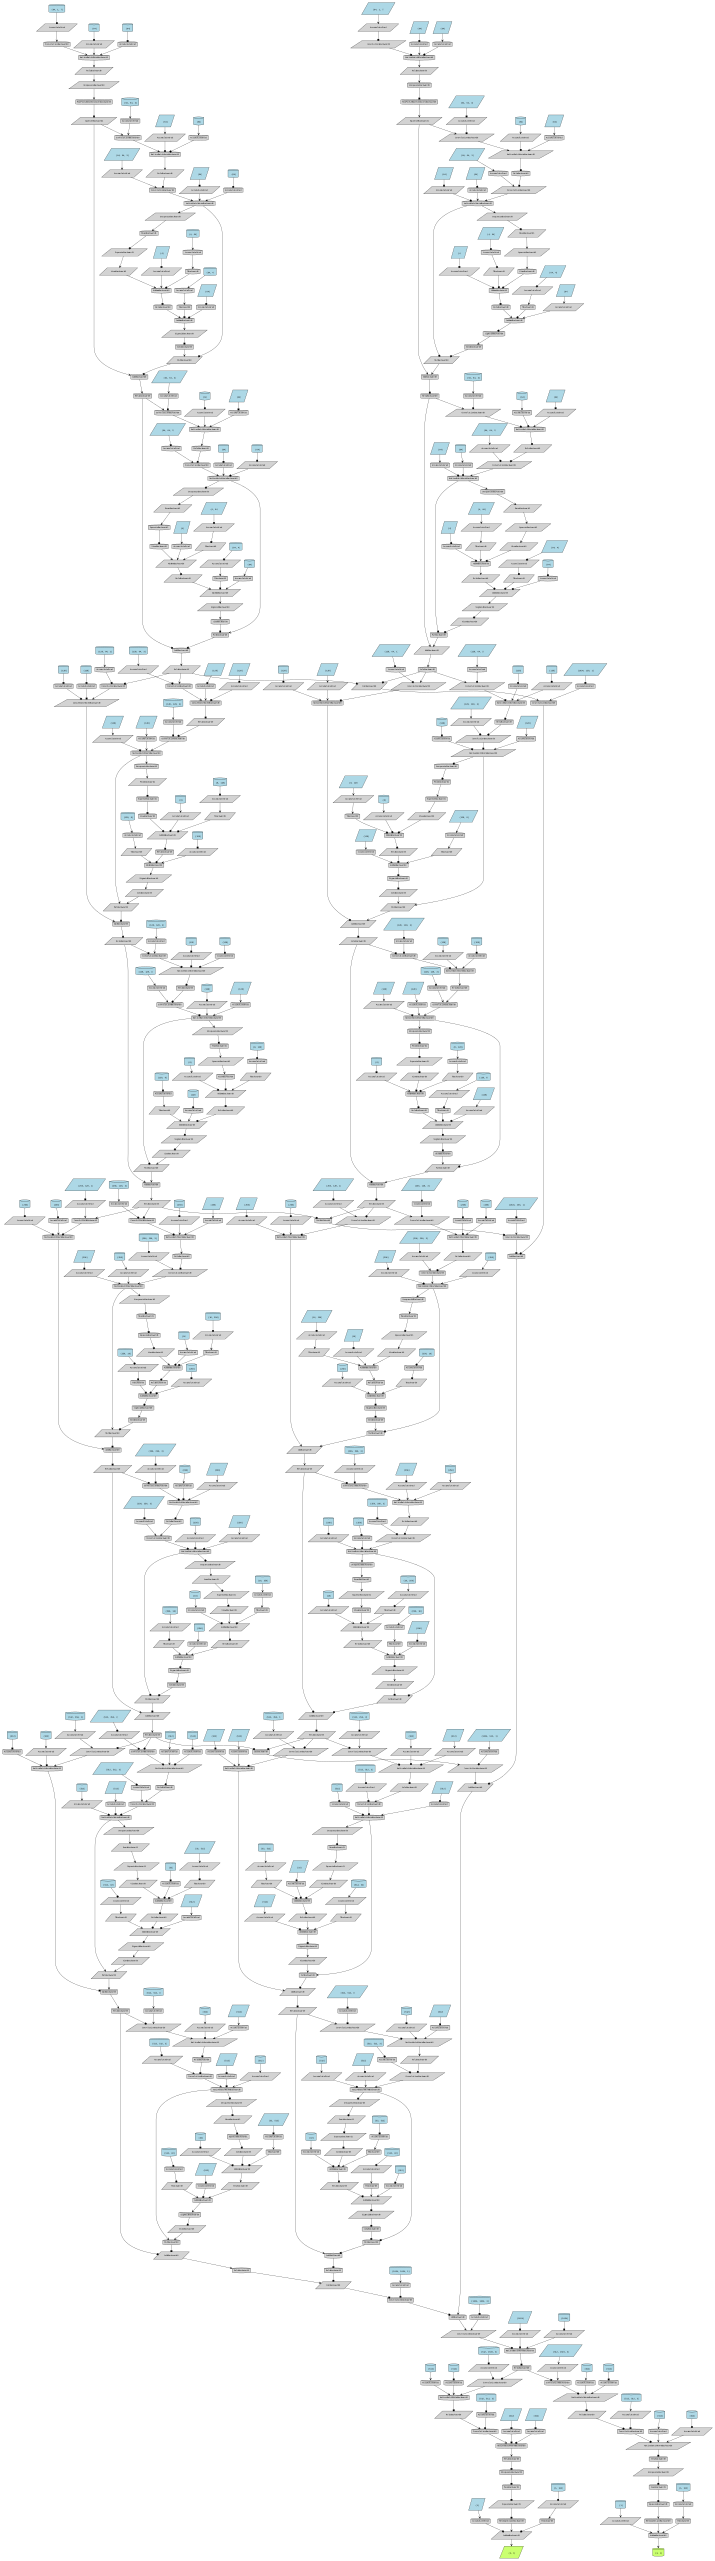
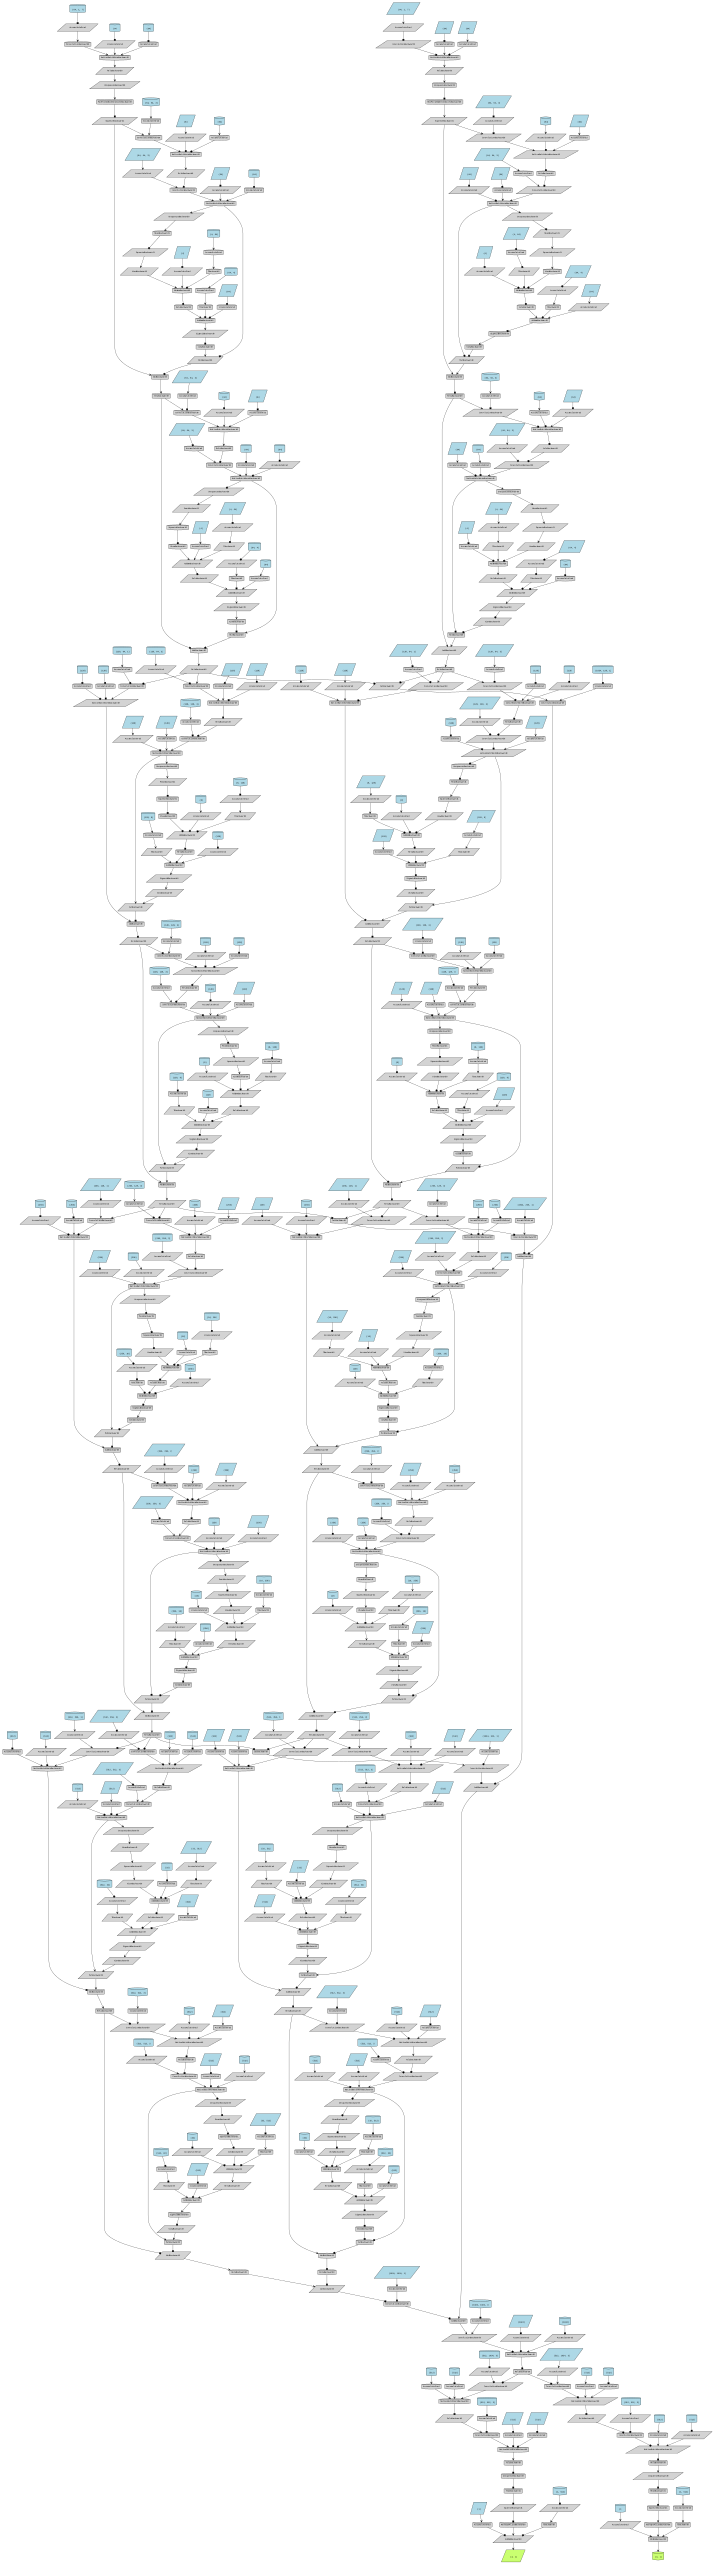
node "(1024, 128, 1)": shape parallelogram -> cylinder
node "(1024, 1024, 1)": shape cylinder -> parallelogram
